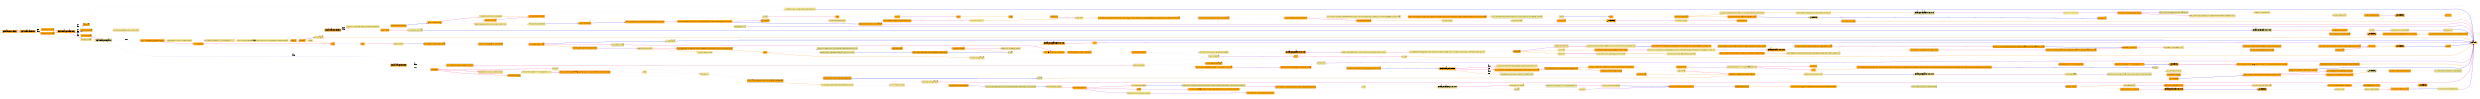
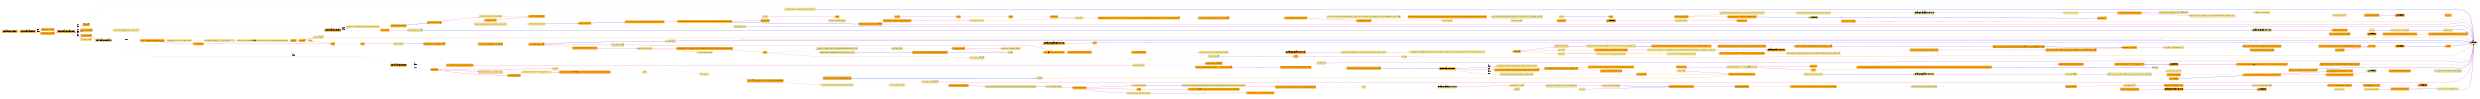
node "그렇게 말 한 적 없어": fillcolor orange -> khaki
